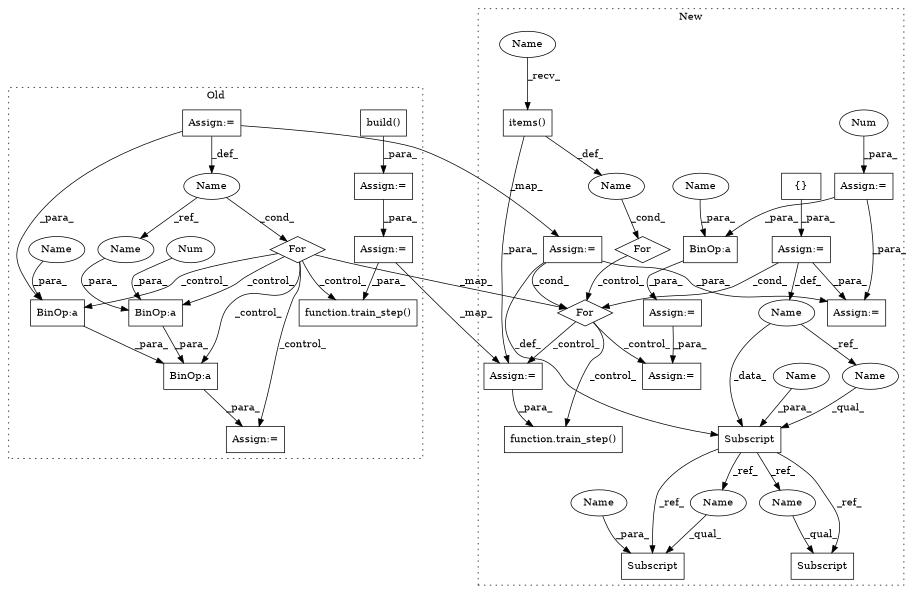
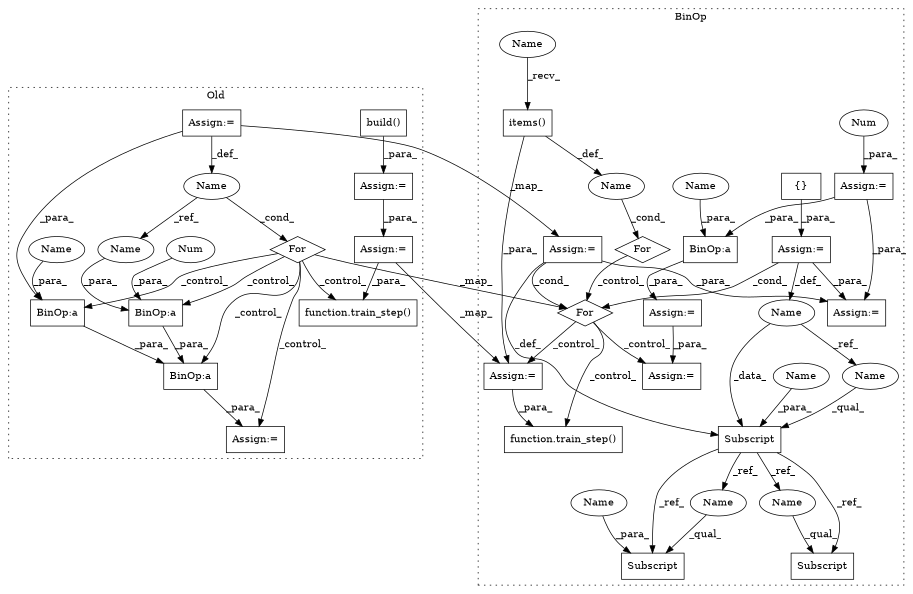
cluster "New": label "New" -> "BinOp"
